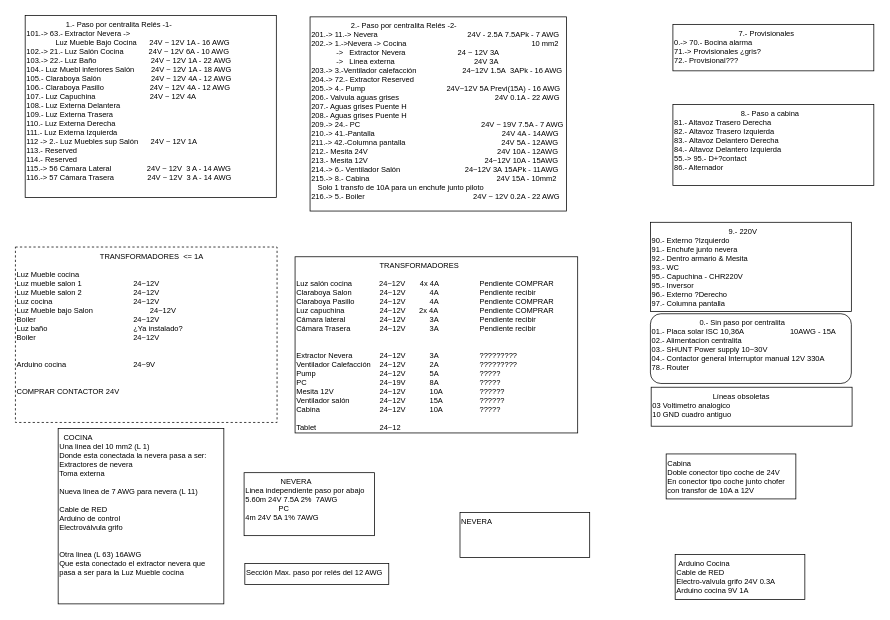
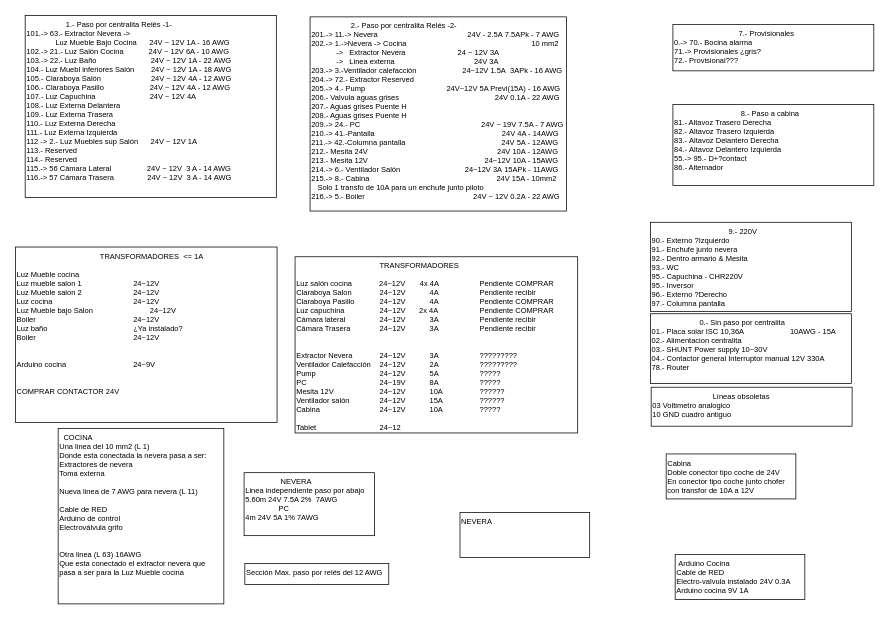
node "TRANSFORMADORES <= 1A Luz Mueble cocina Luz mueble salon 1 24~12V Luz Mueble salon 2 24~12V Luz cocina 24~12V Luz Mueble bajo Salon 24~12V Boiler 24~12V Luz baño ¿Ya instalado? Boiler 24~12V Arduino cocina 24~9V COMPRAR CONTACTOR 24V": style dashed -> solid
node "0.- Sin paso por centralita 01.- Placa solar ISC 10,36A 10AWG - 15A 02.- Alimentacion centralita 03.- SHUNT Power supply 10~30V 04.- Contactor general Interruptor manual 12V 330A 78.- Router": shape rounded rectangle -> rectangle
node "Arduino Cocina Cable de RED Electro-valvula grifo 24V 0.3A Arduino cocina 9V 1A": label "Arduino Cocina Cable de RED Electro-valvula grifo 24V 0.3A Arduino cocina 9V 1A" -> "Arduino Cocina Cable de RED Electro-valvula instalado 24V 0.3A Arduino cocina 9V 1A"
